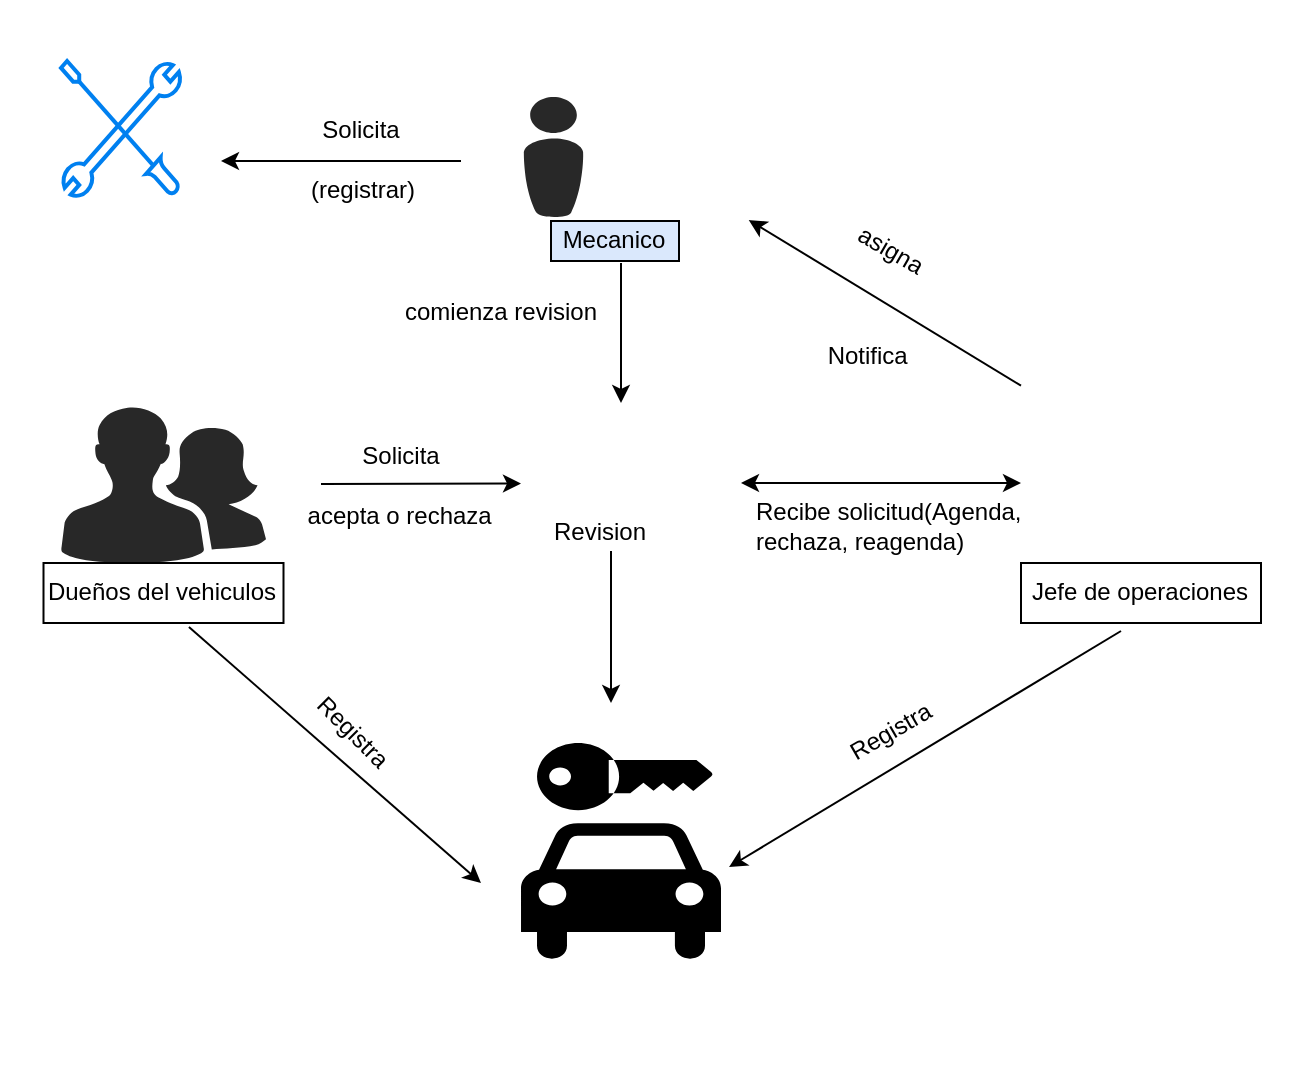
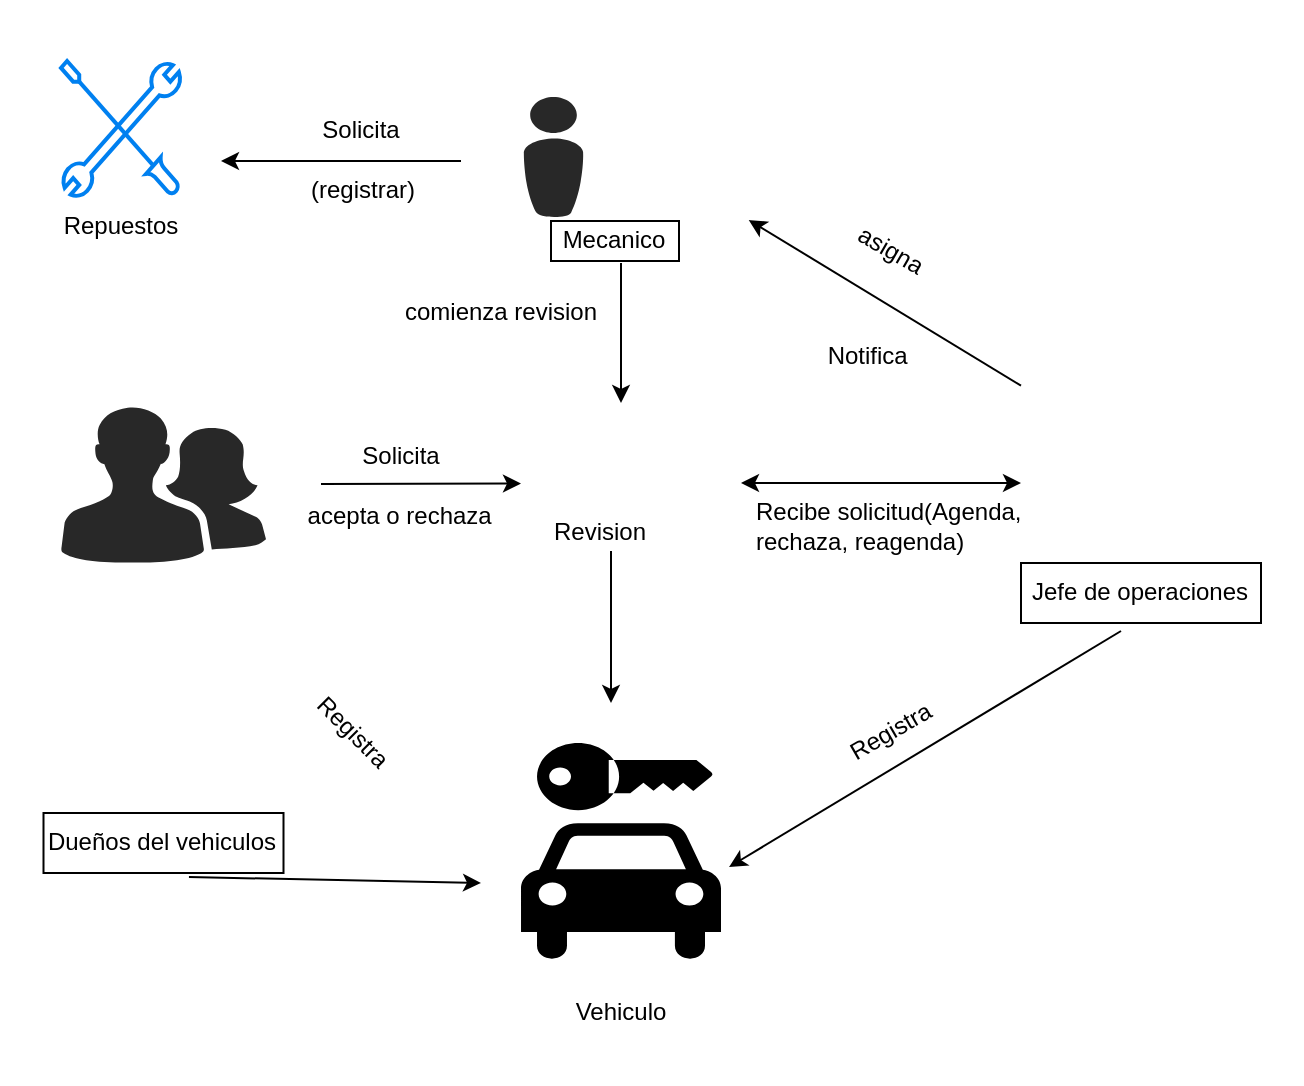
node "Repuestos": added
node "Mecanico": fillcolor #dae8fc -> #ffffff
node "Dueños del vehiculos": moved (164, 593) -> (164, 843)
node "Vehiculo": added
